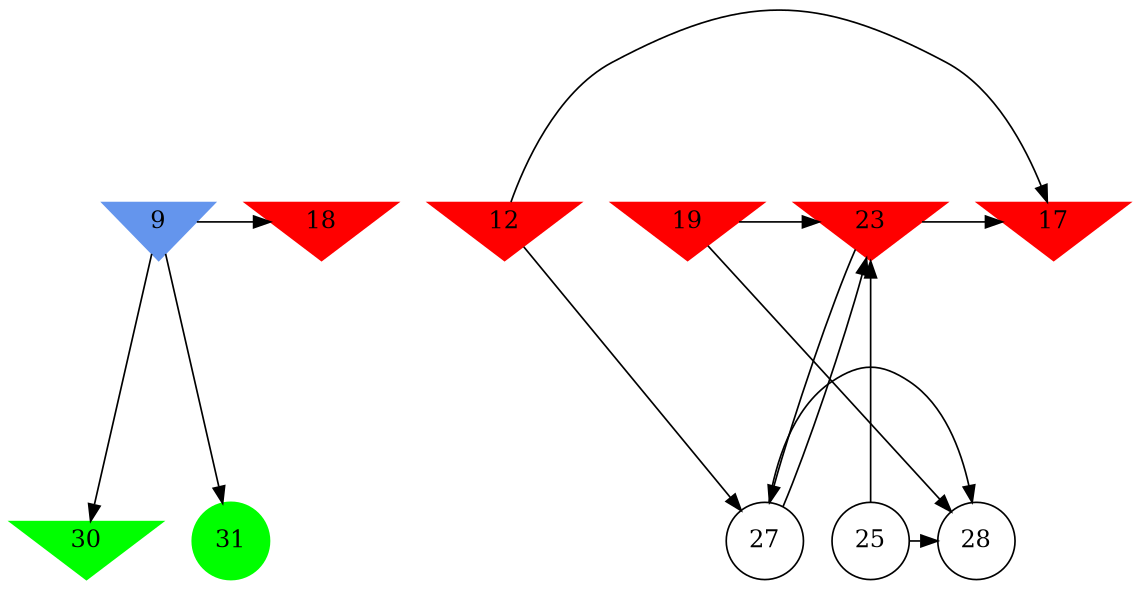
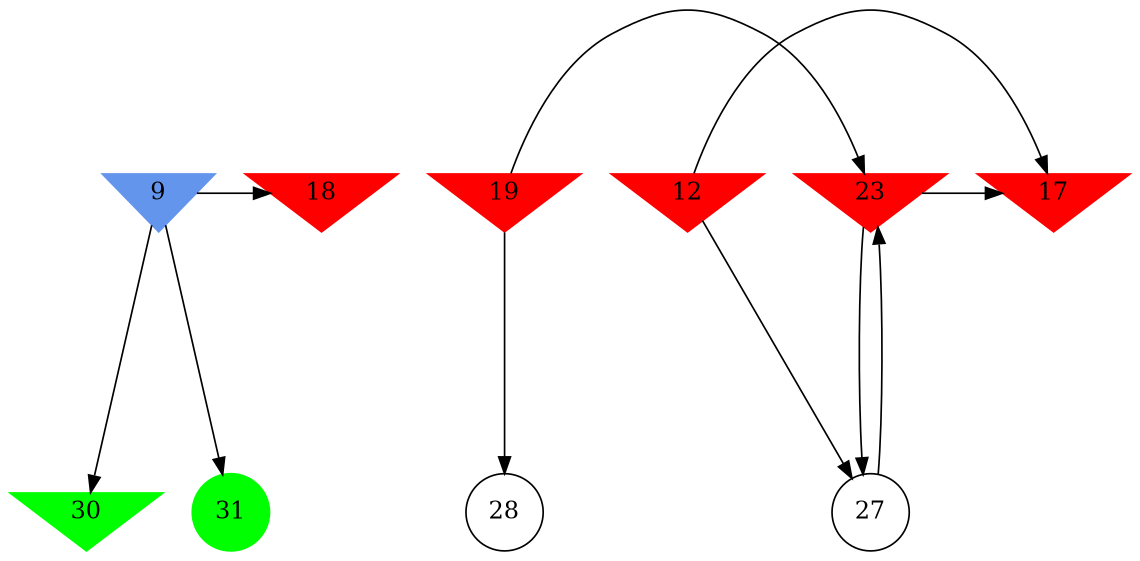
edge "27" -> "28": removed
node "25": removed
